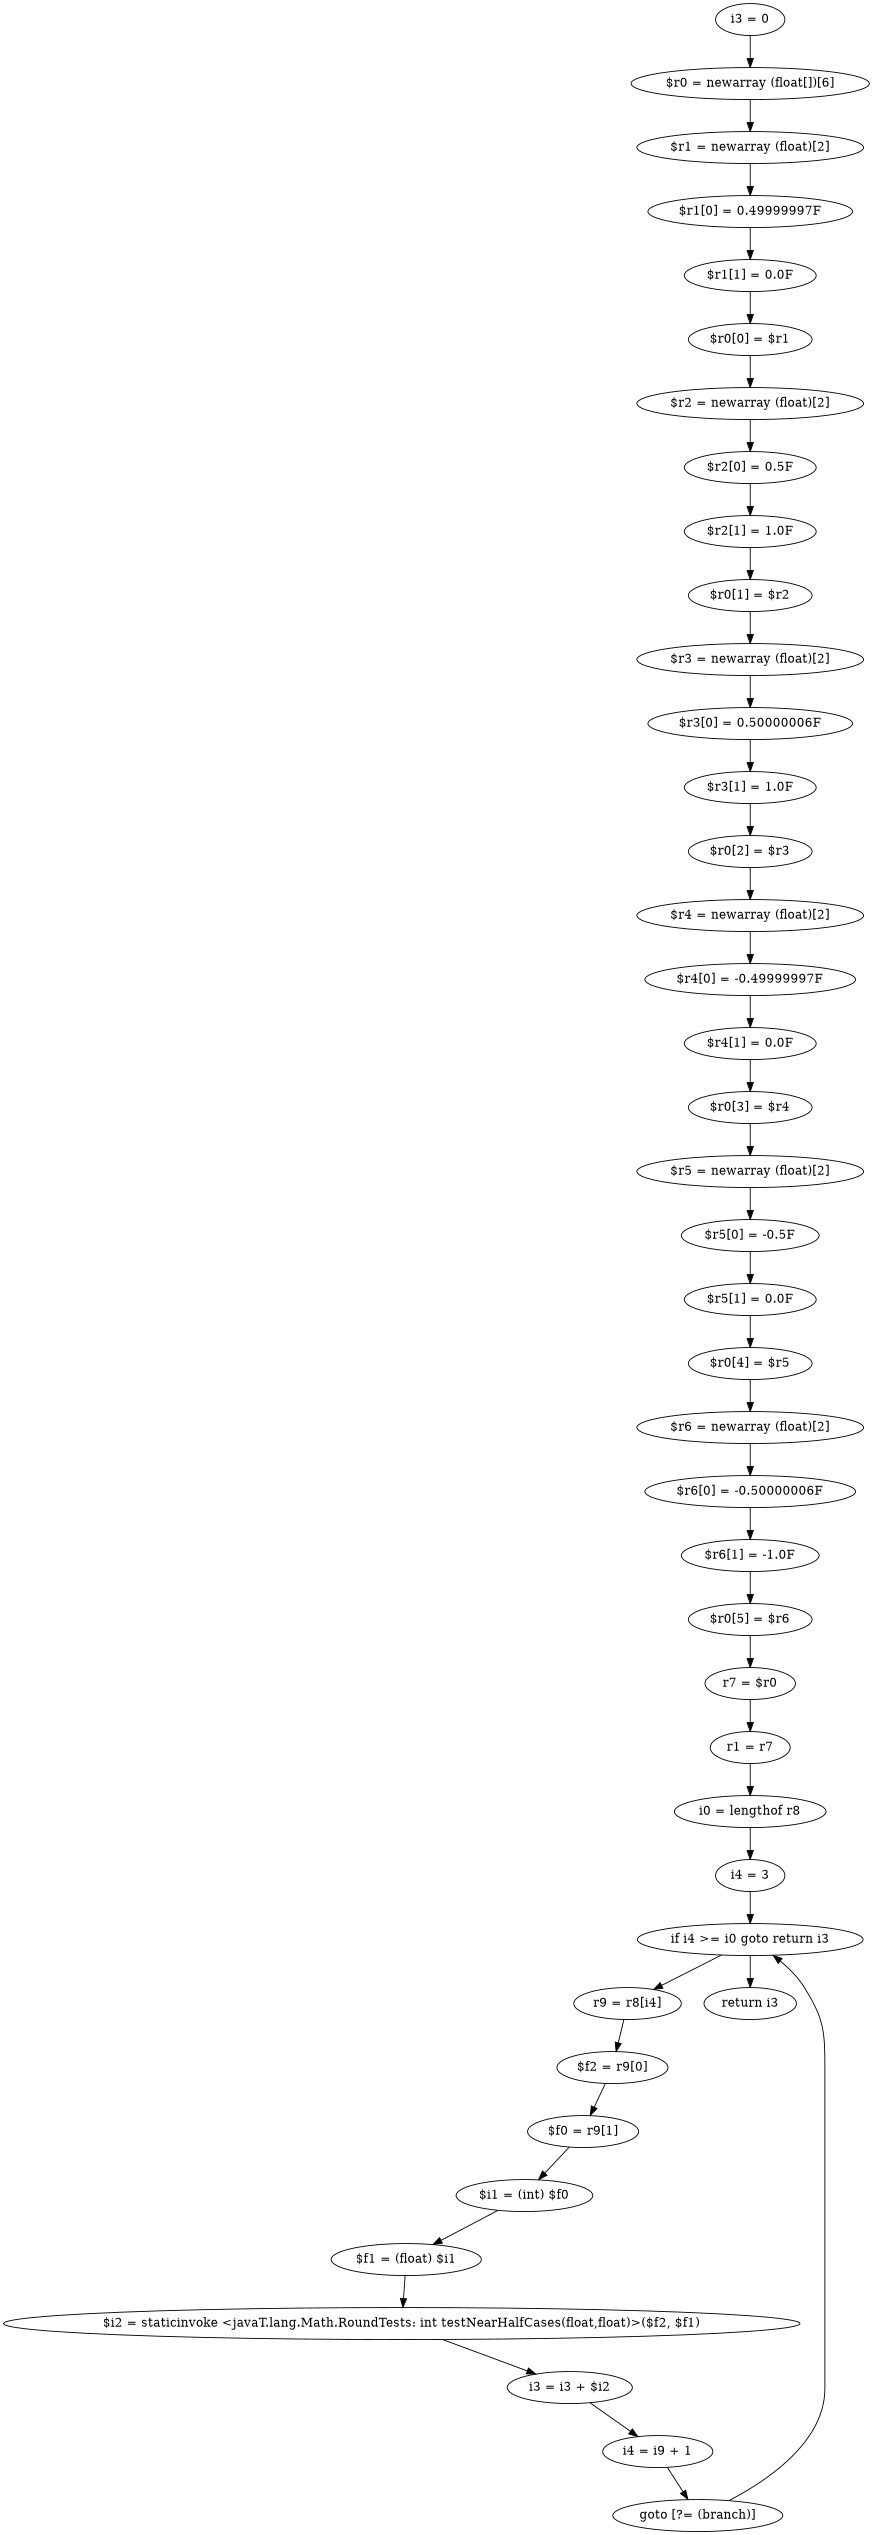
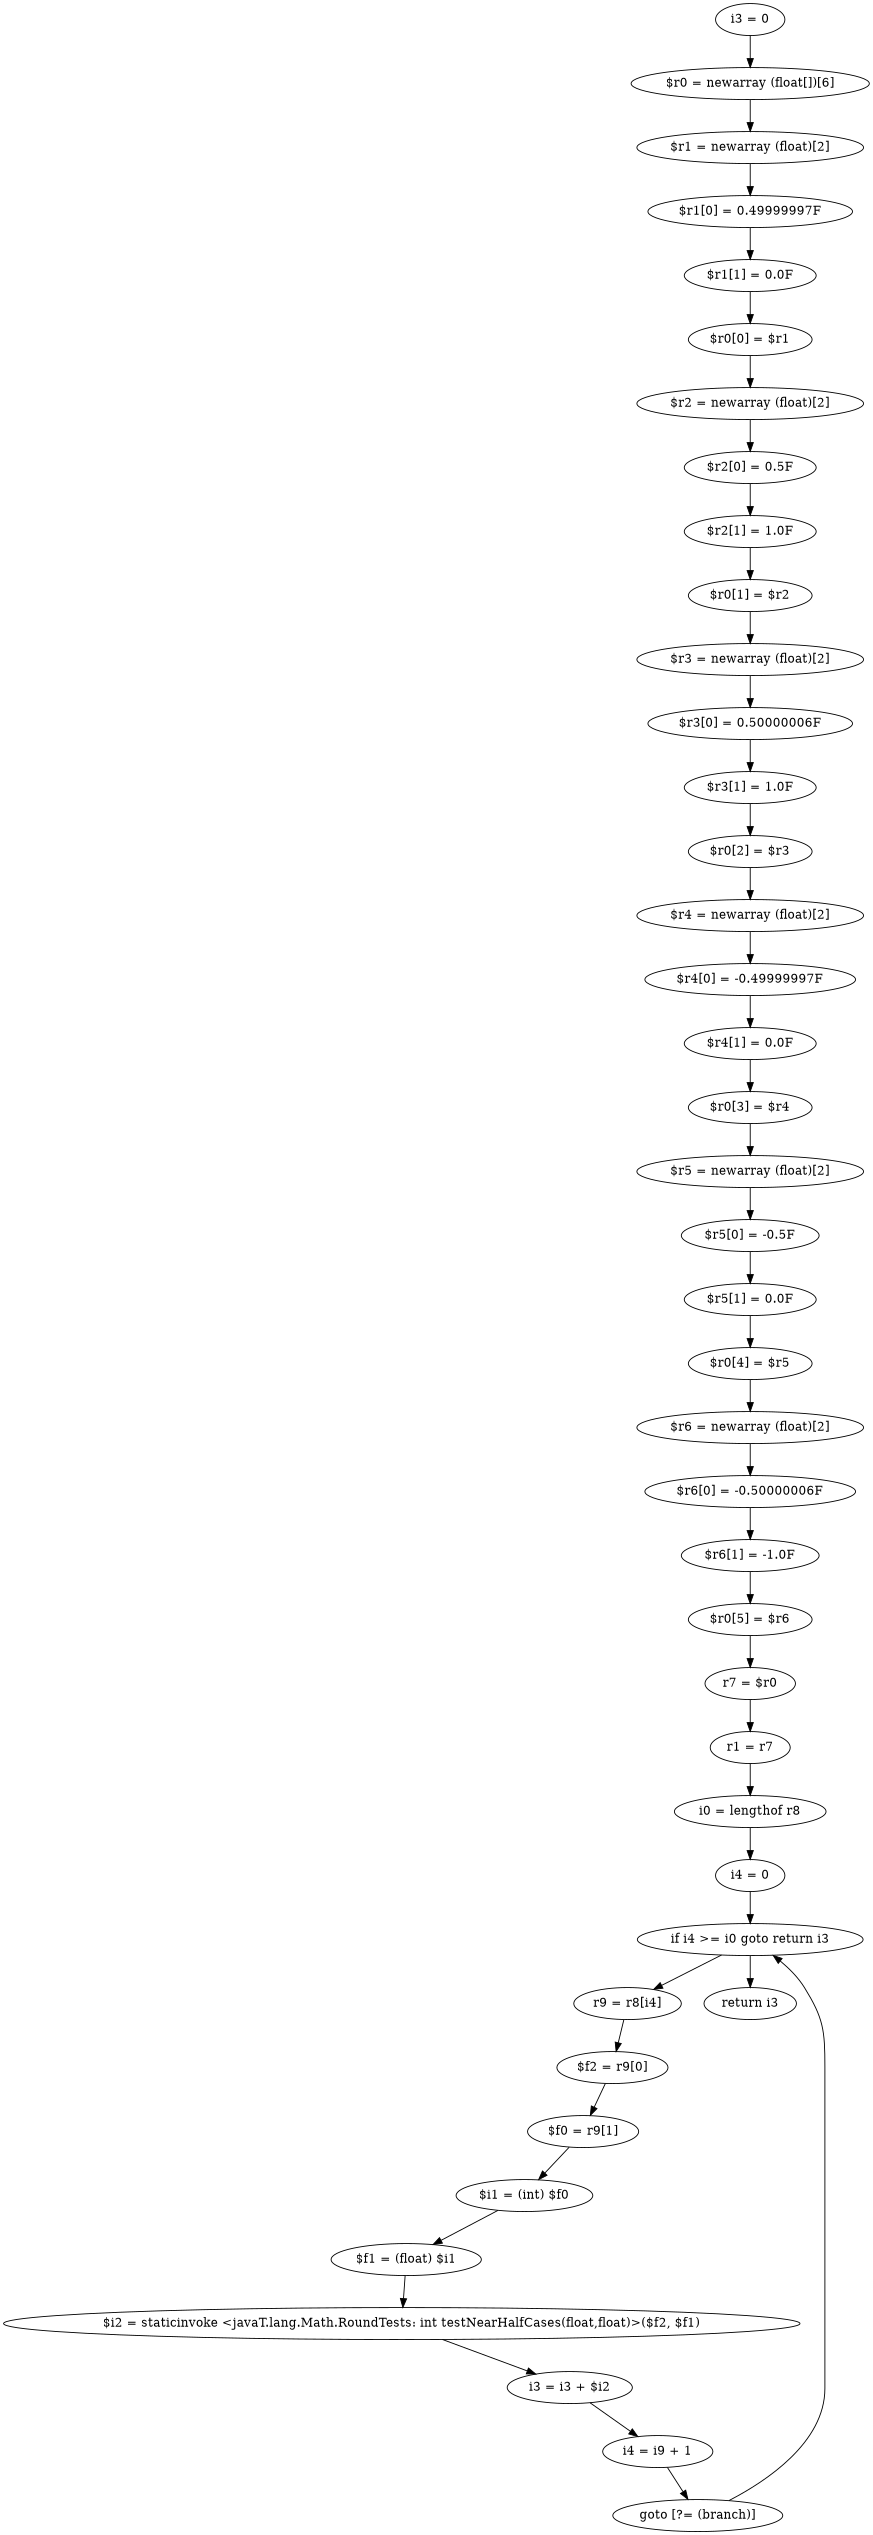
node "i4 = 3": label "i4 = 3" -> "i4 = 0"
